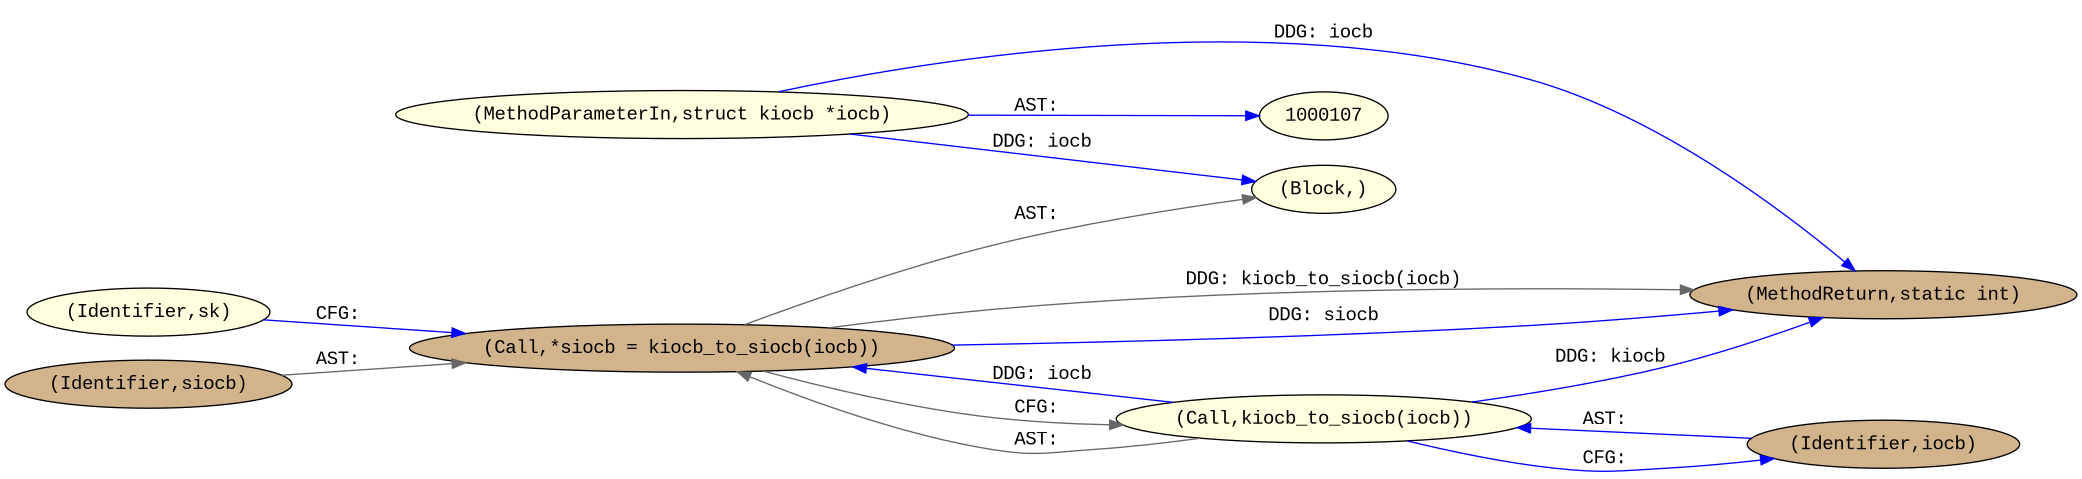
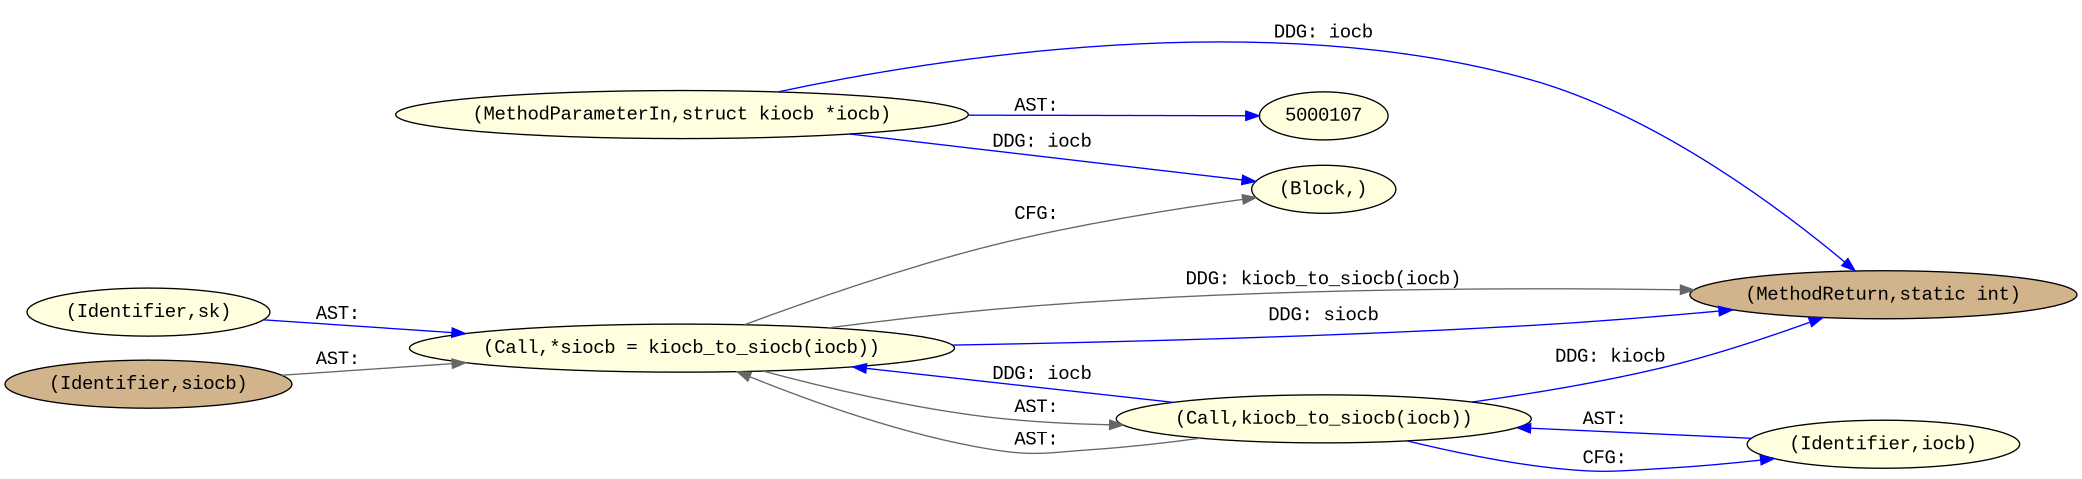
node "1000107": label "1000107" -> "5000107"
edge "(Call,*siocb = kiocb_to_siocb(iocb))" -> "(Block,)": label "AST: " -> "CFG: "
edge "(Identifier,sk)" -> "(Call,*siocb = kiocb_to_siocb(iocb))": label "CFG: " -> "AST: "
node "(Call,*siocb = kiocb_to_siocb(iocb))": fillcolor tan -> lightyellow
edge "(Call,*siocb = kiocb_to_siocb(iocb))" -> "(Call,kiocb_to_siocb(iocb))": label "CFG: " -> "AST: "
node "(Identifier,iocb)": fillcolor tan -> lightyellow
